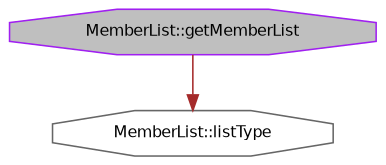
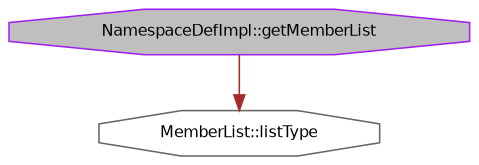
node "MemberList::getMemberList": label "MemberList::getMemberList" -> "NamespaceDefImpl::getMemberList"
